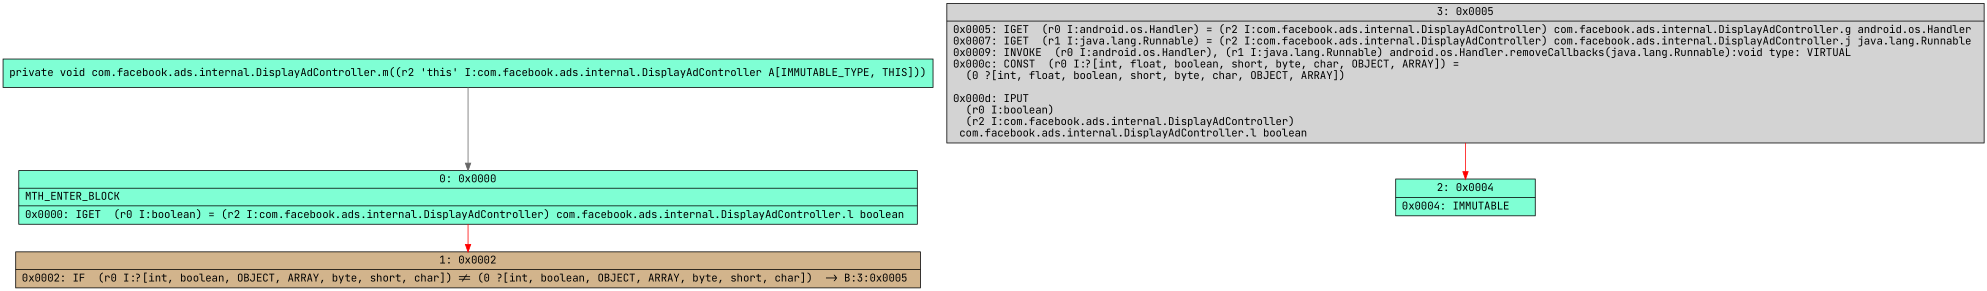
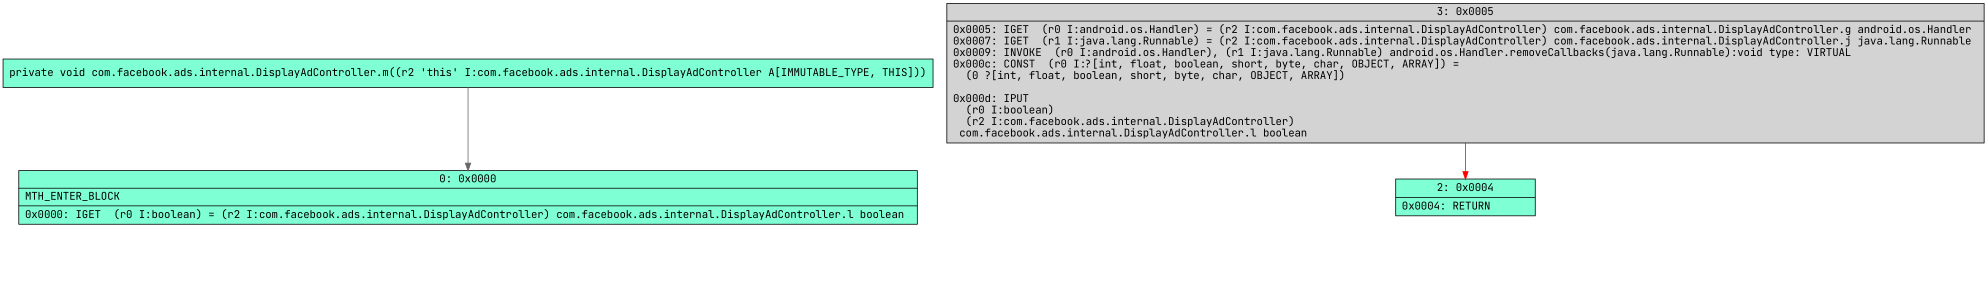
node "2: 0x0004": text "0x0004: IMMUTABLE" -> "0x0004: RETURN"
node "1: 0x0002": removed
